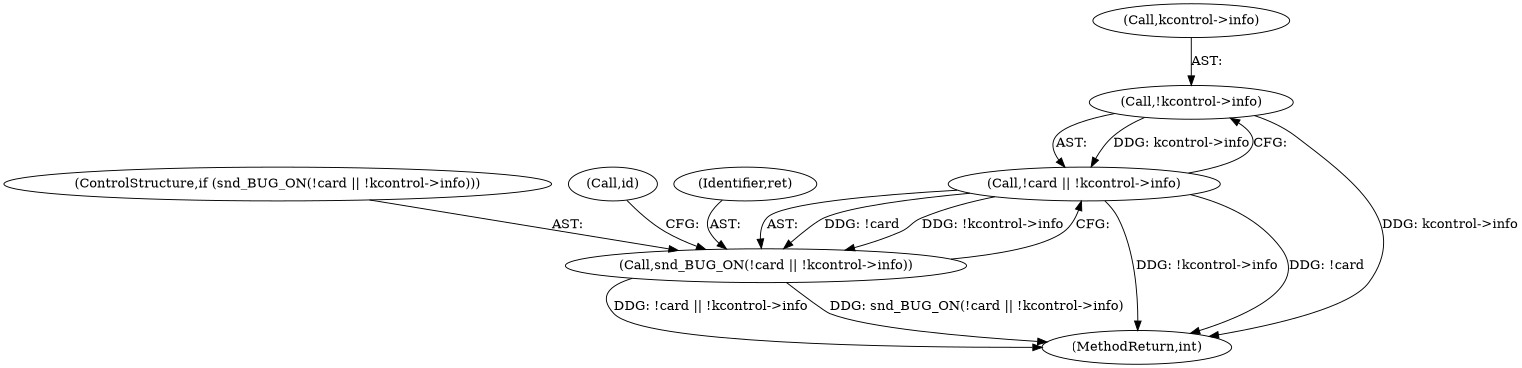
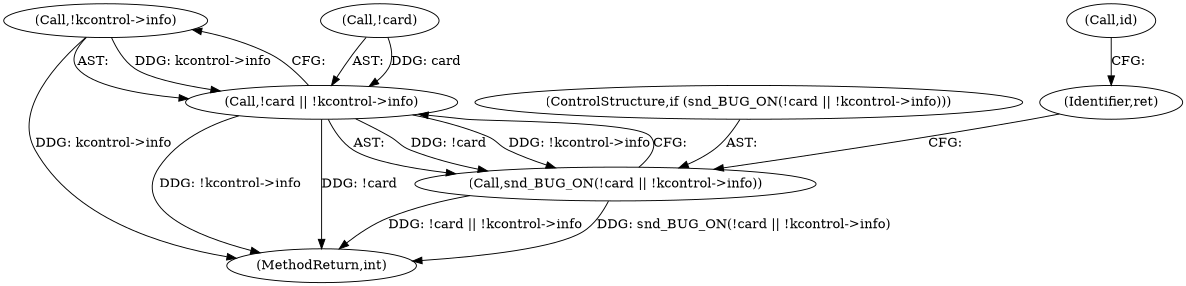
node "(Call,!card)": added
node "(Call,kcontrol->info)": removed
edge "(Identifier,ret)" -> "(Call,snd_BUG_ON(!card || !kcontrol->info))": label "AST: " -> "CFG: "
edge "(Call,id)" -> "(Call,snd_BUG_ON(!card || !kcontrol->info))": now "(Call,id)" -> "(Identifier,ret)"
